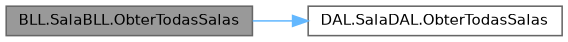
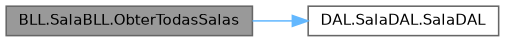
node "DAL.SalaDAL.ObterTodasSalas": label "DAL.SalaDAL.ObterTodasSalas" -> "DAL.SalaDAL.SalaDAL"
